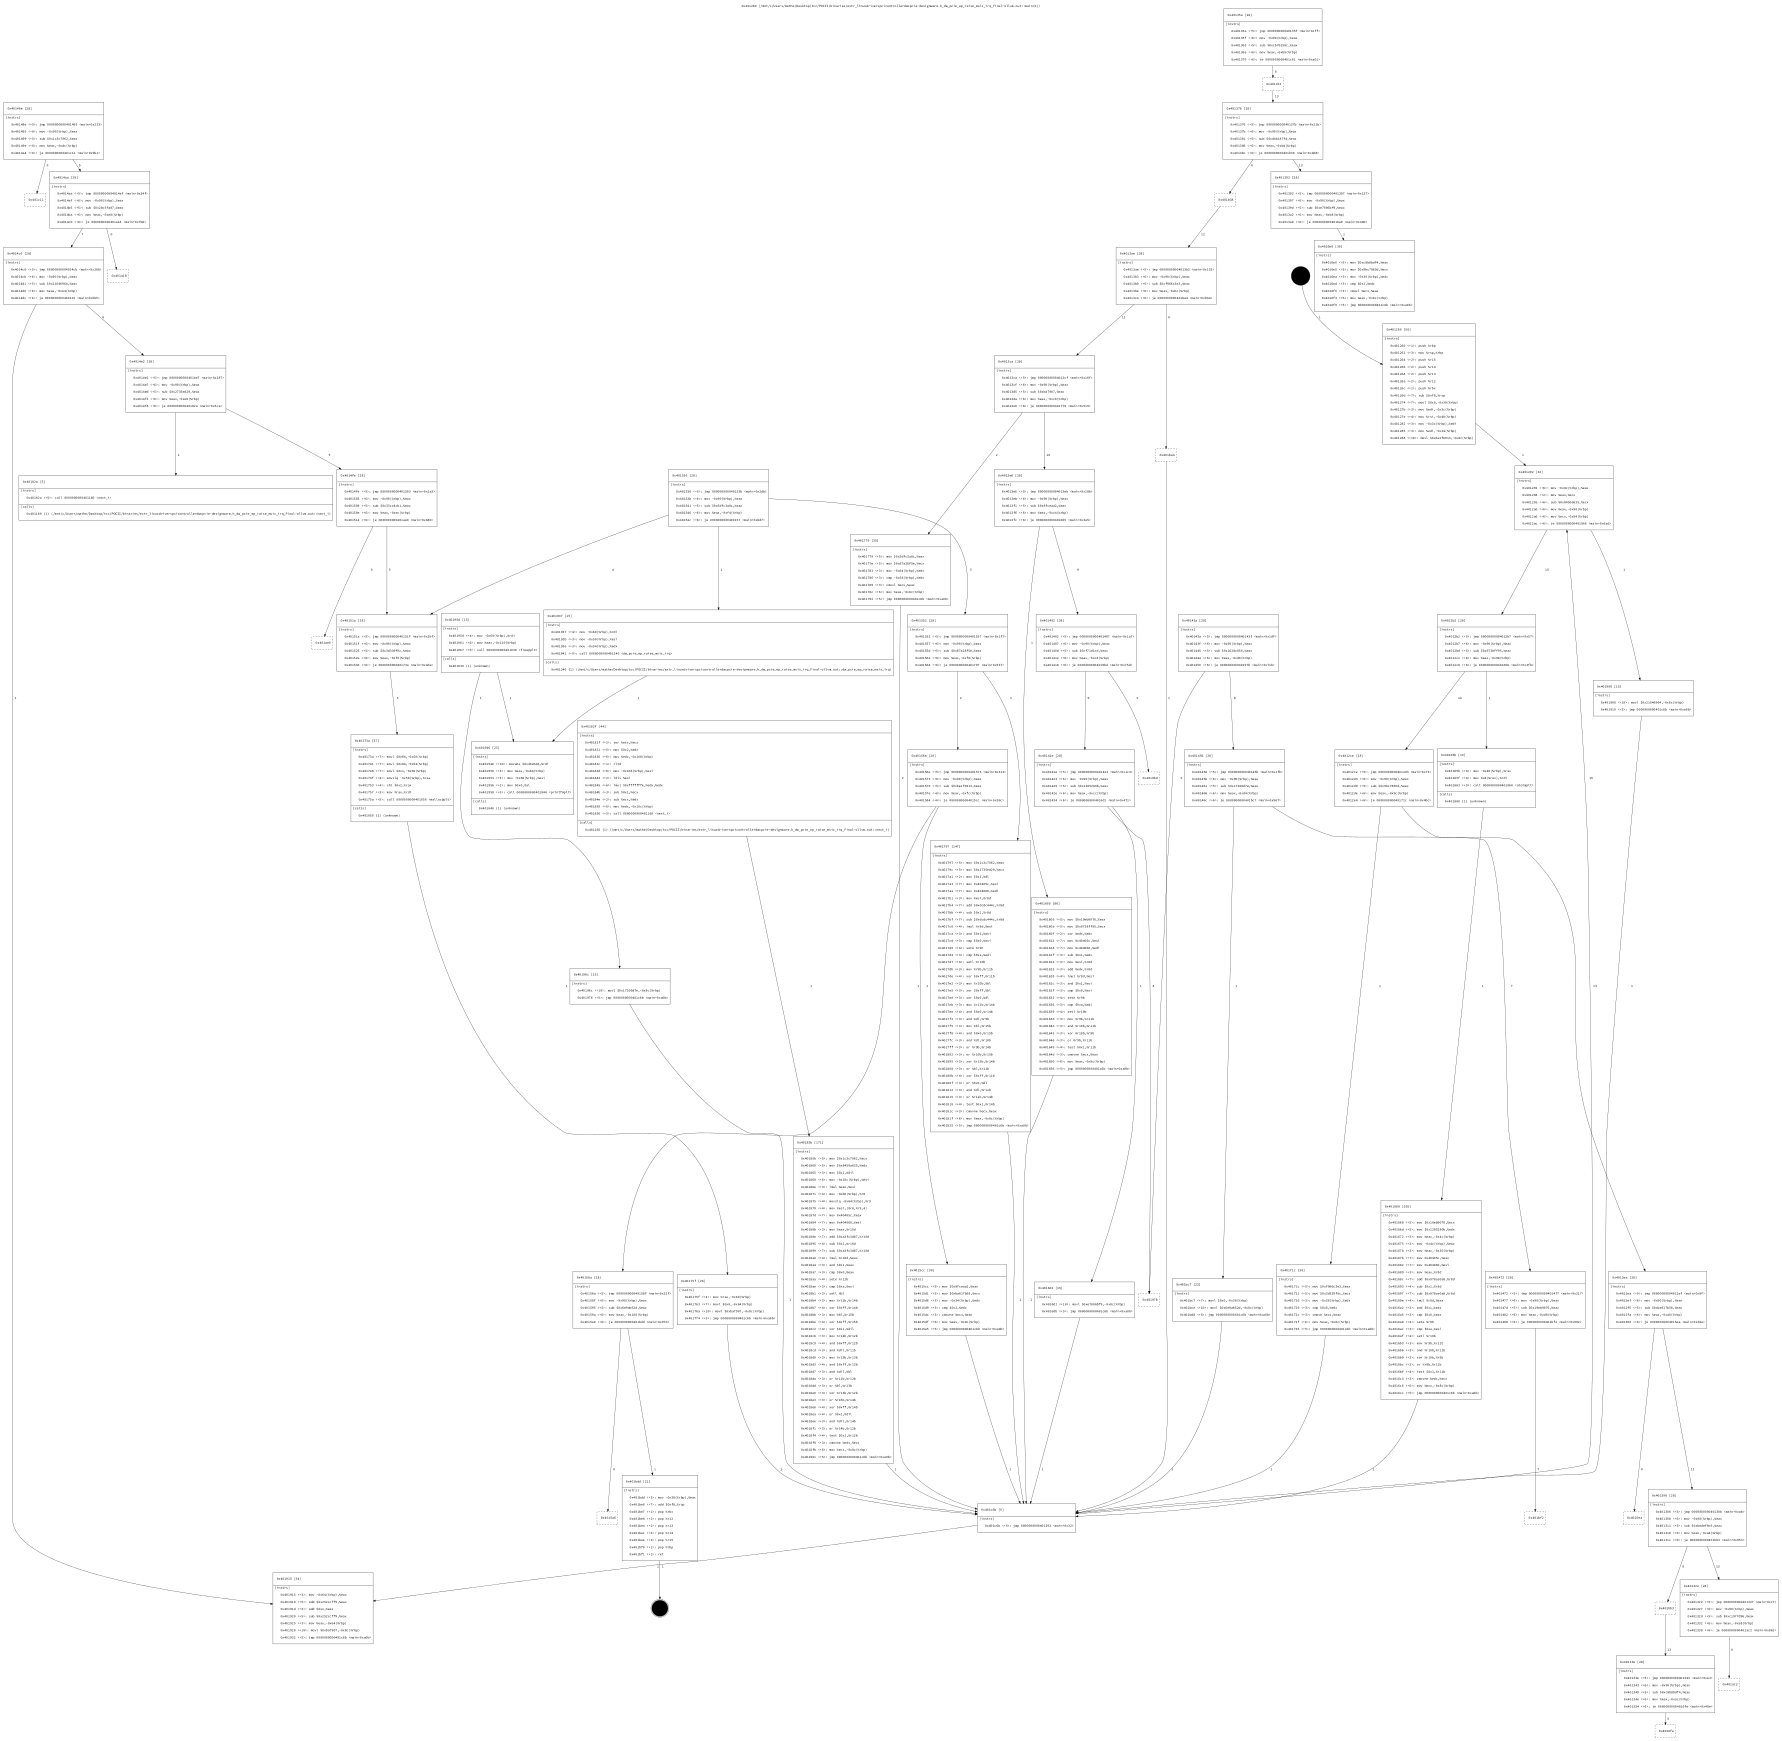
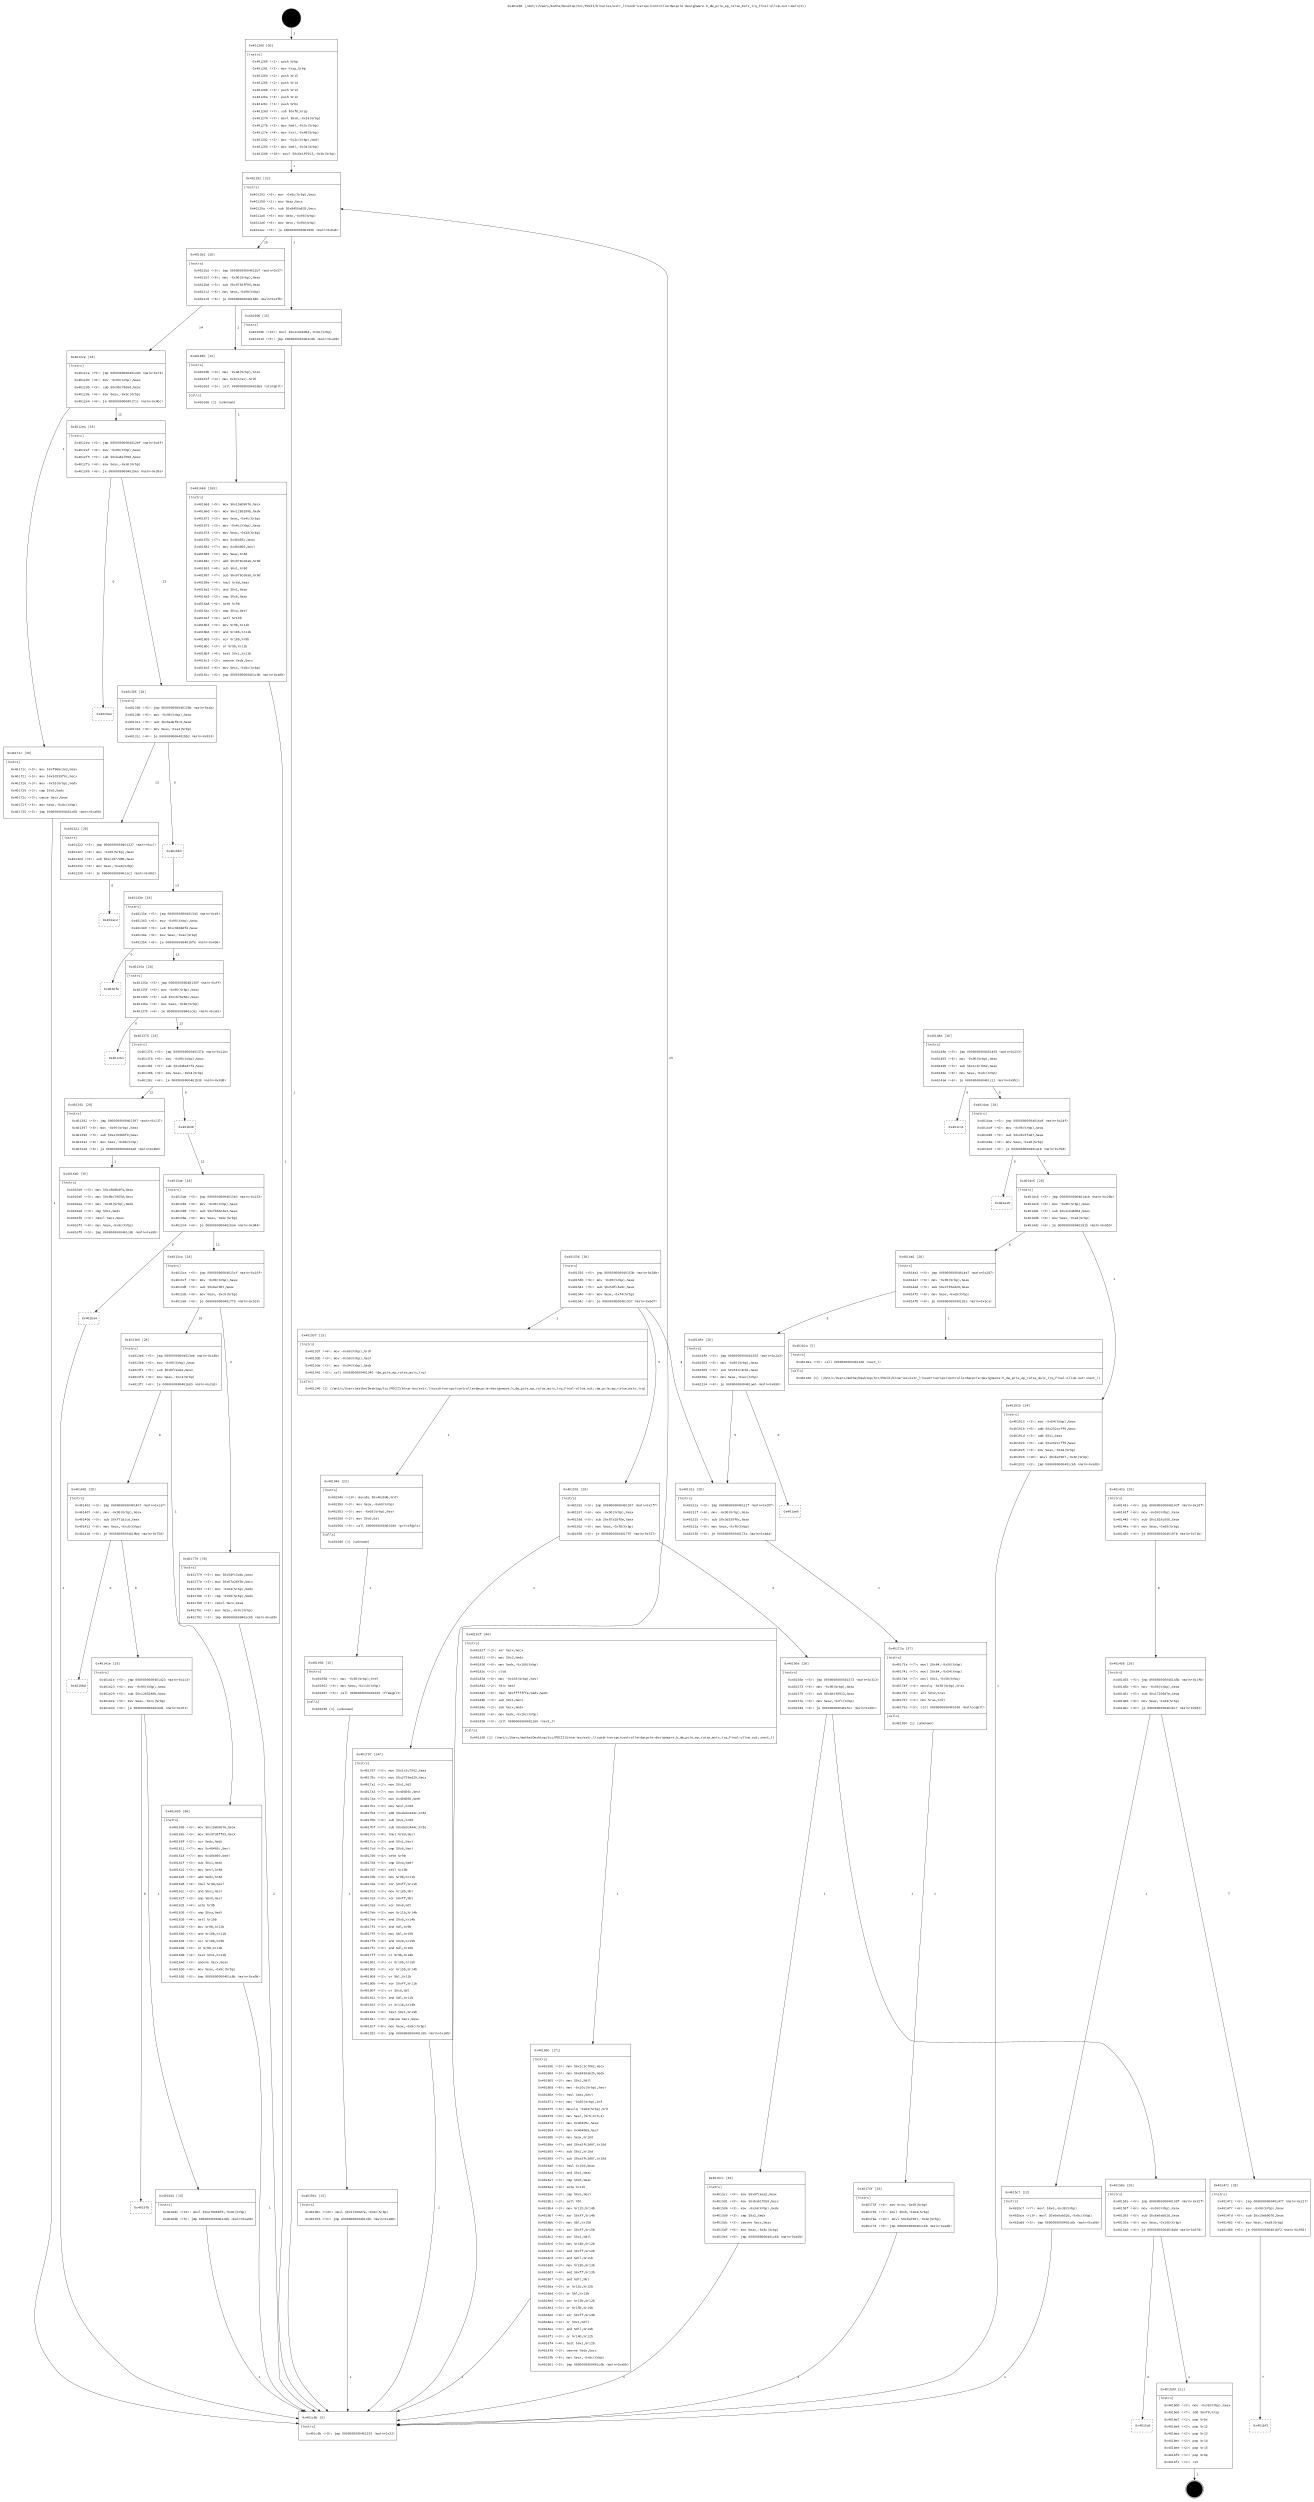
edge "0x401c61" -> "0x401376 [28]": now "0x40135a [28]" -> "0x401376 [28]"
edge "0x40195d [15]" -> "0x401946 [23]": reversed
edge "0x40133e [28]" -> "0x40135a [28]": added, label "13"
edge "0x40143a [28]" -> "0x40197b": removed, label "0"
edge "0x401c6b [5]" -> "0x401915 [34]": reversed
